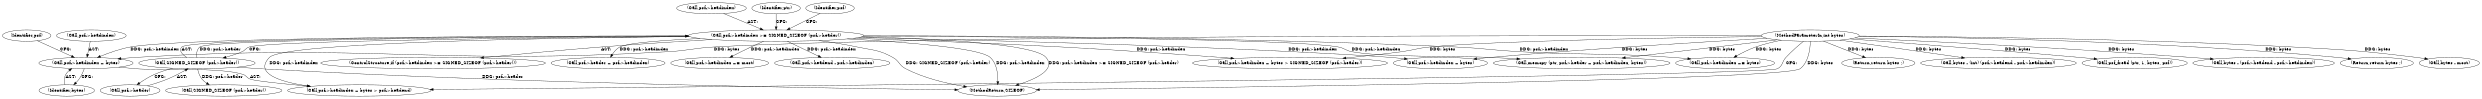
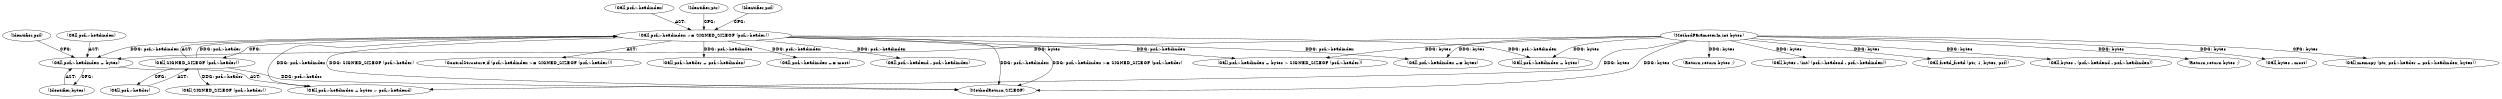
edge "(Call,psf->headindex >= SIGNED_SIZEOF (psf->header))" -> "(Call,memcpy (ptr, psf->header + psf->headindex, bytes))": removed, label "DDG: psf->headindex"
edge "(MethodParameterIn,int bytes)" -> "(Call,memcpy (ptr, psf->header + psf->headindex, bytes))": label "DDG: bytes" -> "CFG: bytes"
edge "(MethodParameterIn,int bytes)" -> "(Call,psf->headindex + bytes > psf->headend)": label "CFG: " -> "DDG: bytes"
node "(Call,psf_fread (ptr, 1, bytes, psf))": label "(Call,psf_fread (ptr, 1, bytes, psf))" -> "(Call,fread_fread (ptr, 1, bytes, psf))"
